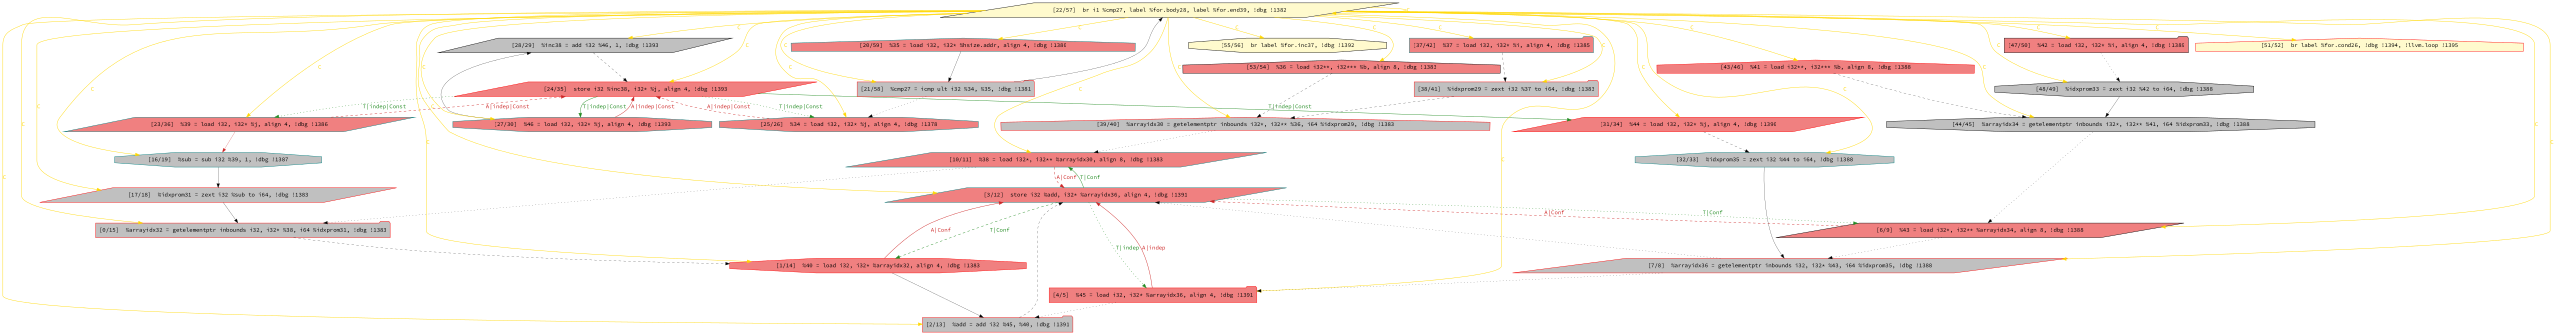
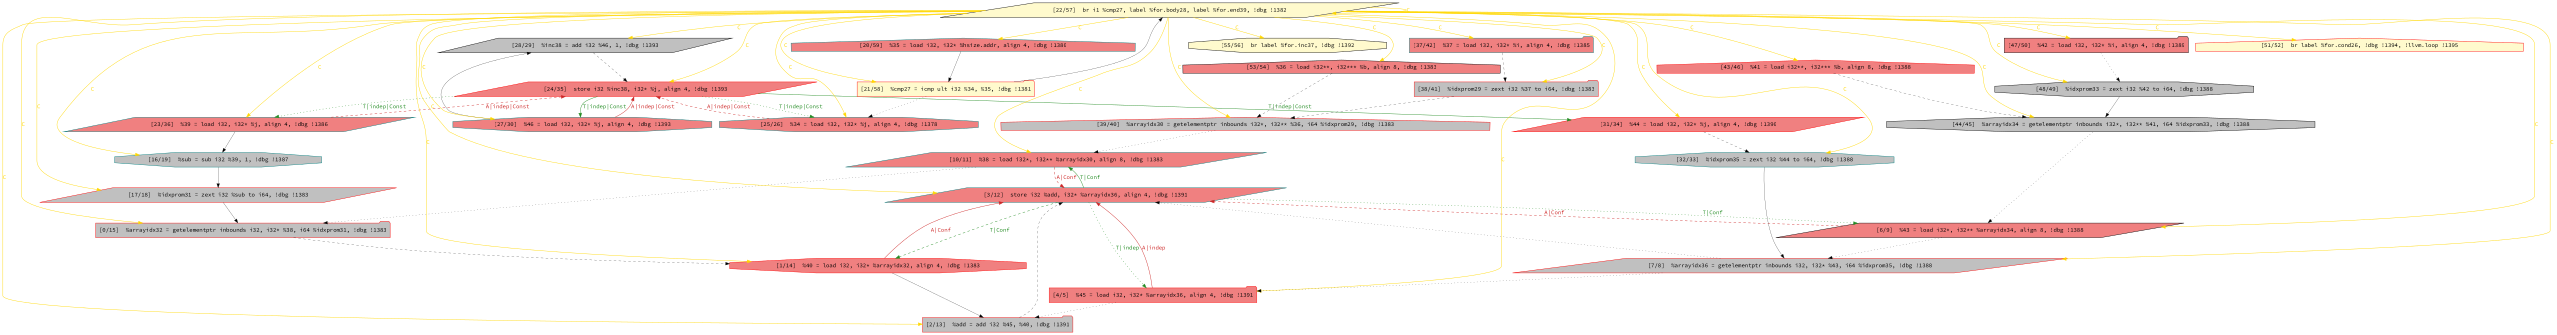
node "[21/58]  %cmp27 = icmp ult i32 %34, %35, !dbg !1381": fillcolor grey -> lemonchiffon
edge "[23/36]  %39 = load i32, i32* %j, align 4, !dbg !1386" -> "[16/19]  %sub = sub i32 %39, 1, !dbg !1387": color firebrick3 -> black
